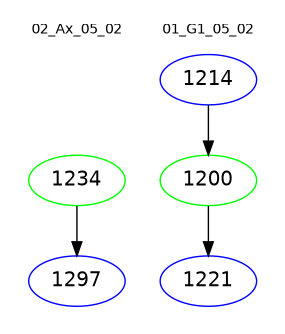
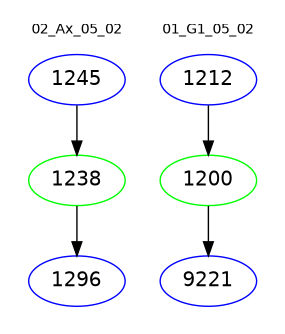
node "1245": added
node "1214": label "1214" -> "1212"
node "1234": label "1234" -> "1238"
node "1297": label "1297" -> "1296"
node "1221": label "1221" -> "9221"
